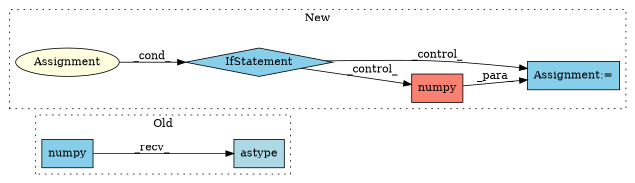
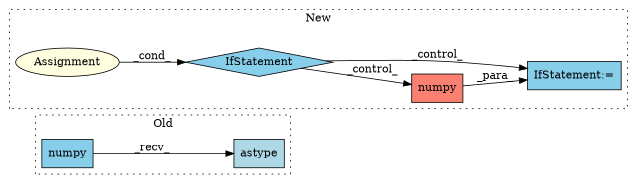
node "Assignment:=": label "Assignment:=" -> "IfStatement:="
